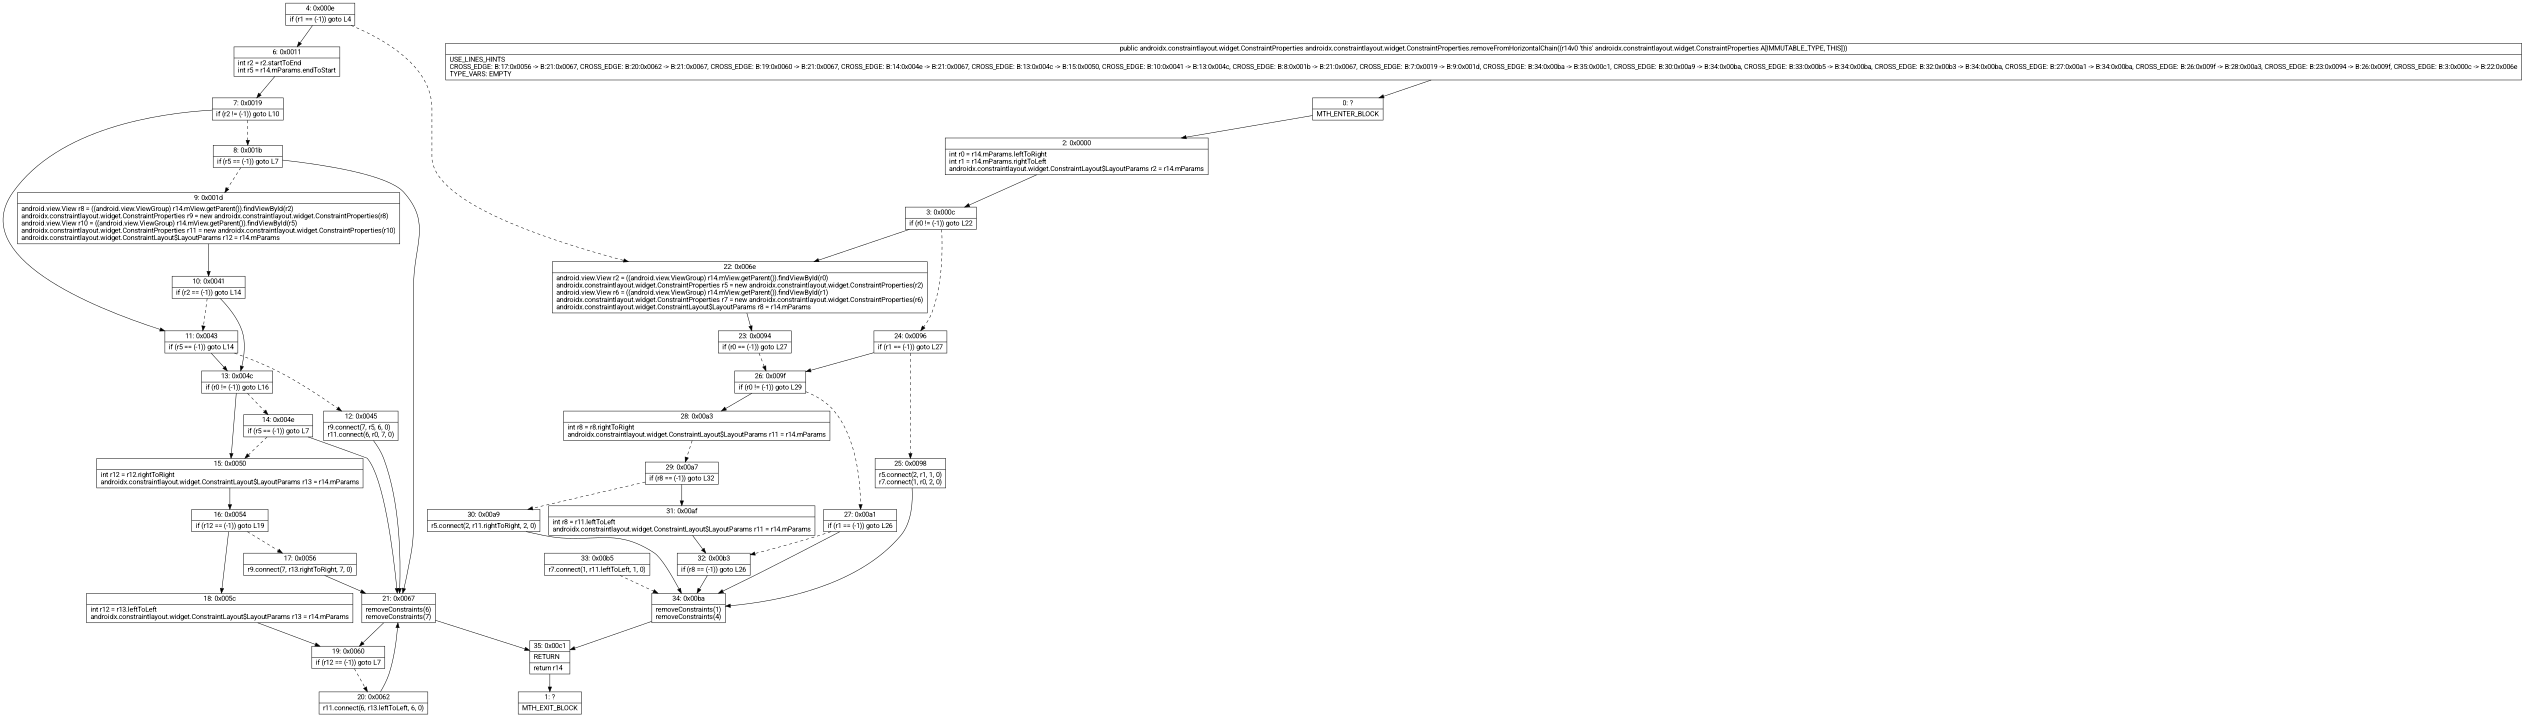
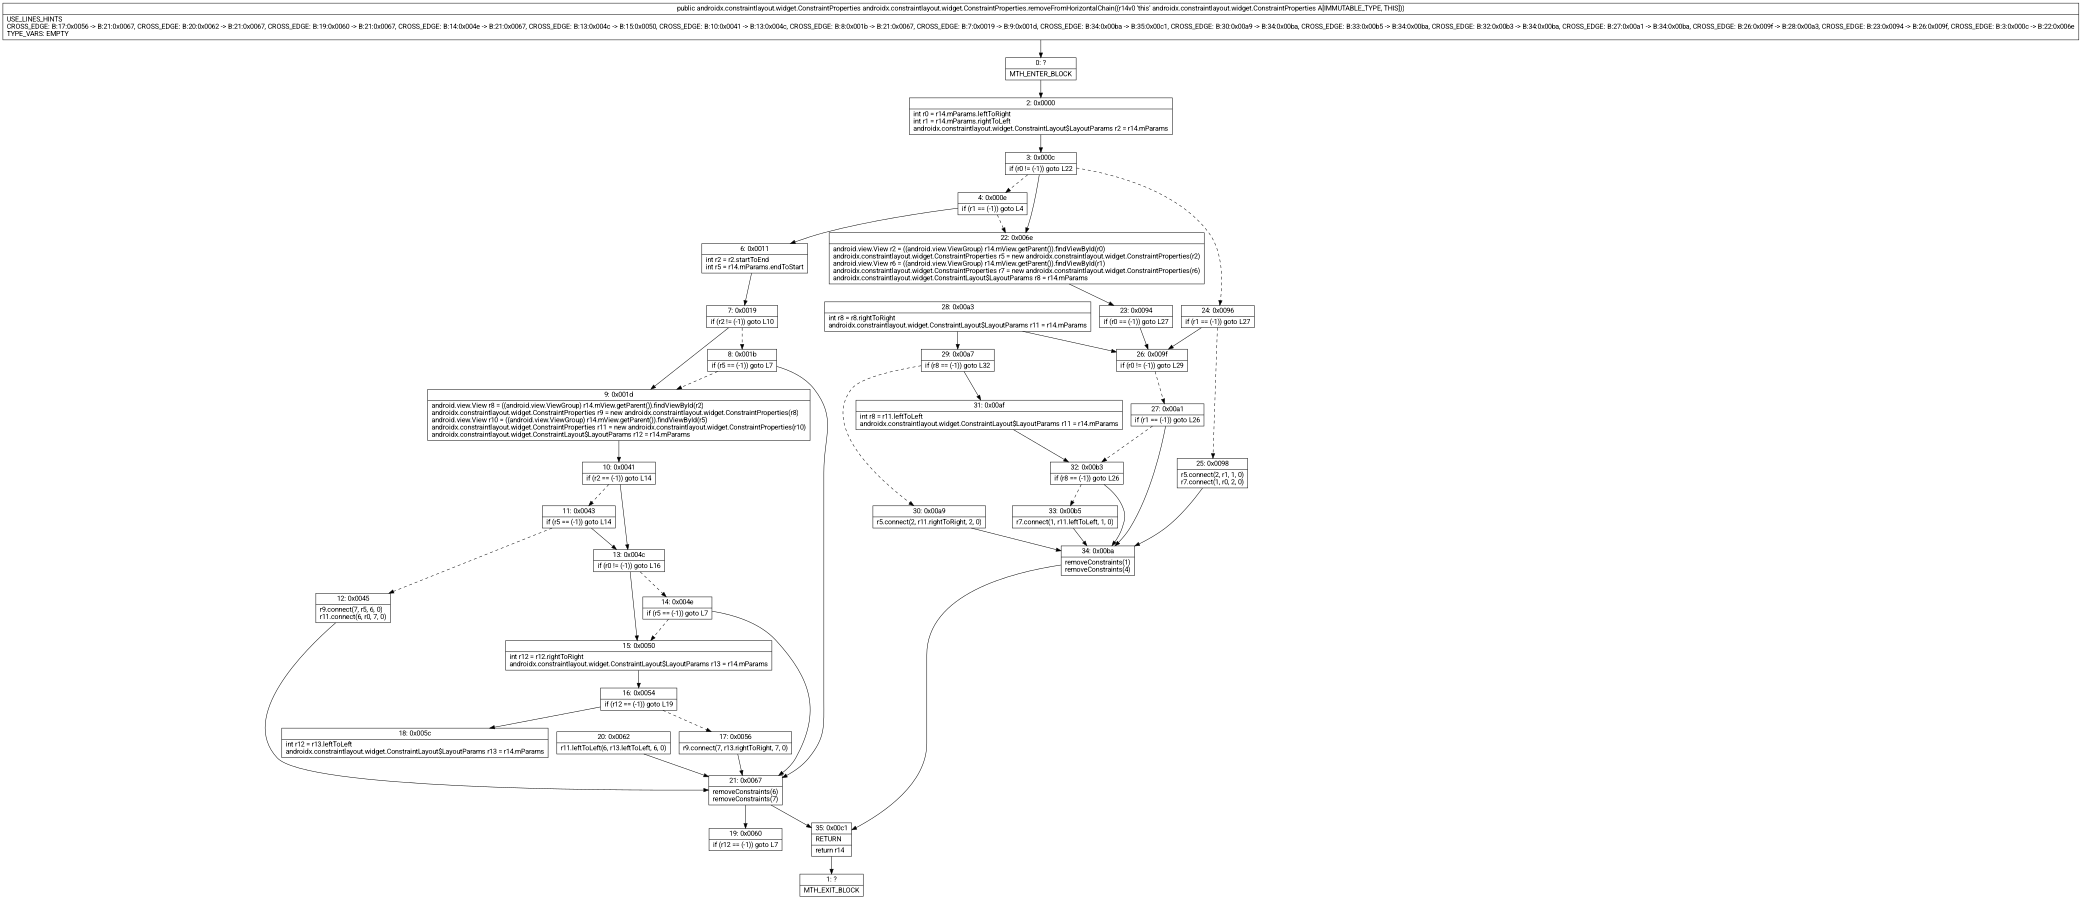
edge "3: 0x000c" -> "4: 0x000e": added
edge "7: 0x0019" -> "11: 0x0043": now "7: 0x0019" -> "9: 0x001d"
edge "23: 0x0094" -> "26: 0x009f": style dashed -> solid
edge "26: 0x009f" -> "28: 0x00a3": reversed
edge "28: 0x00a3" -> "29: 0x00a7": style dashed -> solid
edge "32: 0x00b3" -> "33: 0x00b5": added
edge "33: 0x00b5" -> "34: 0x00ba": style dashed -> solid
edge "18: 0x005c" -> "19: 0x0060": removed
edge "19: 0x0060" -> "20: 0x0062": removed
node "20: 0x0062": text "r11.connect(6, r13.leftToLeft, 6, 0)" -> "r11.leftToLeft(6, r13.leftToLeft, 6, 0)"
